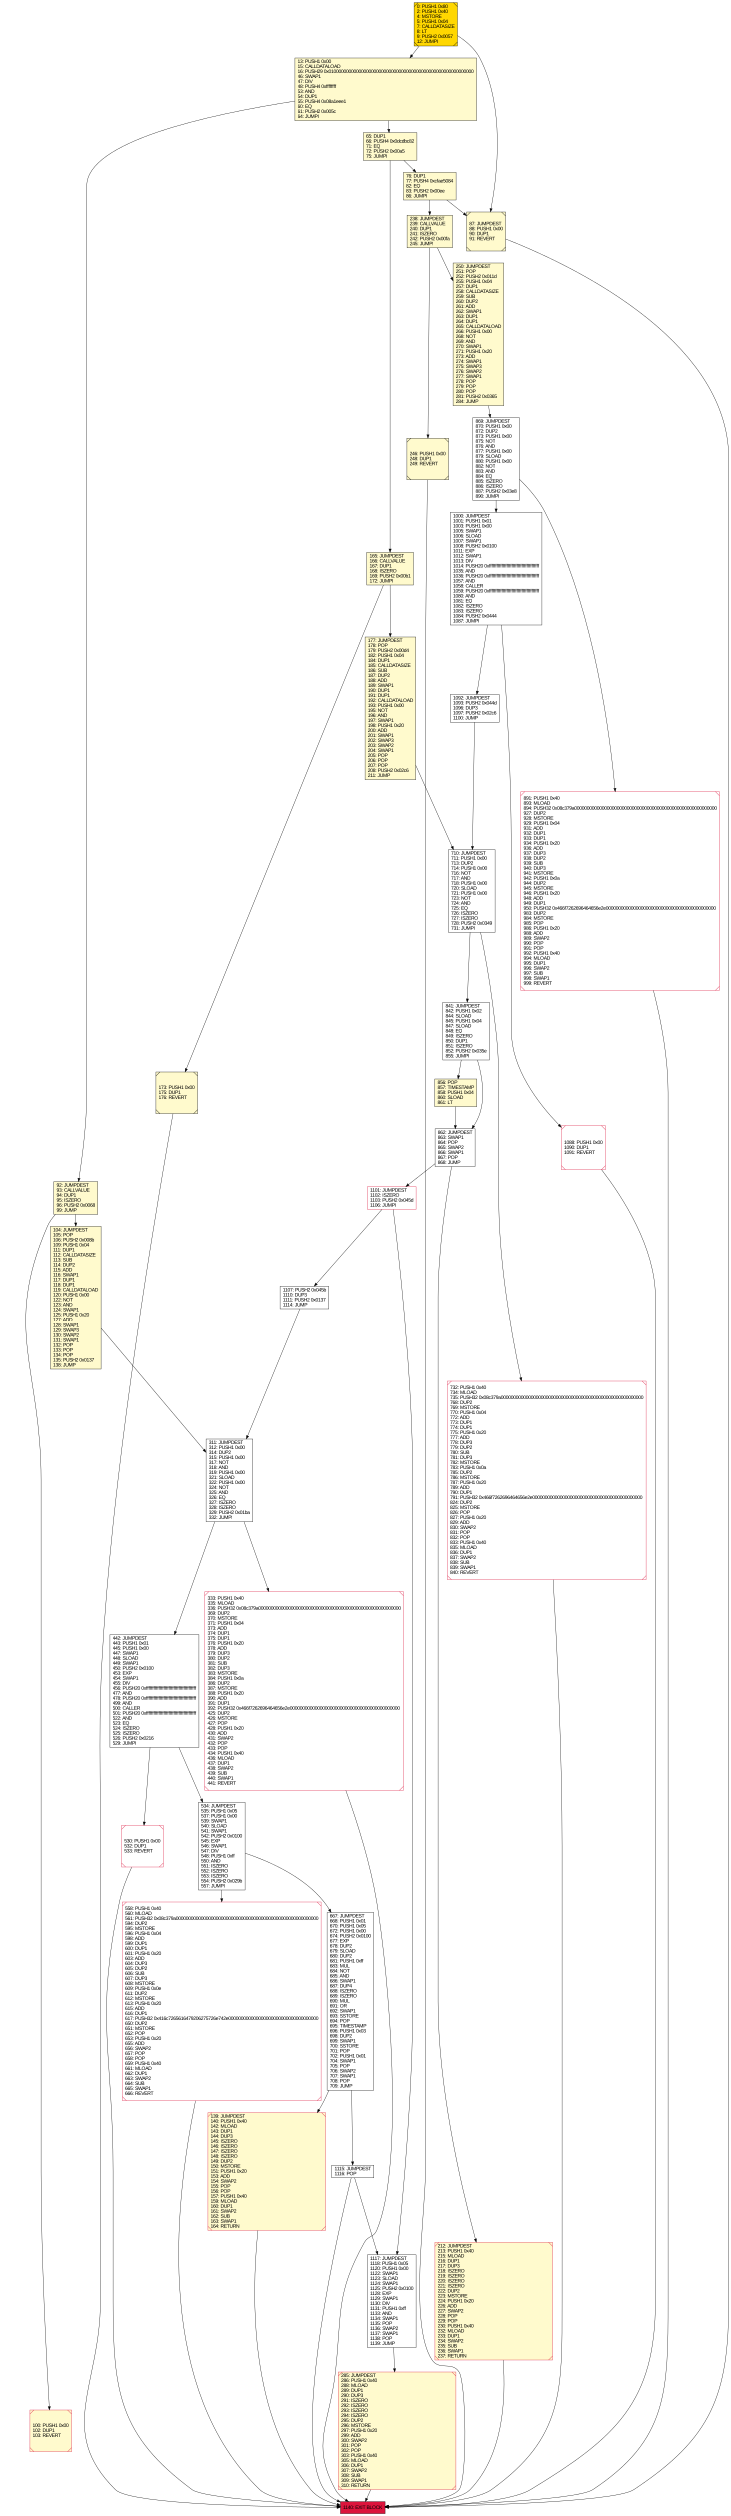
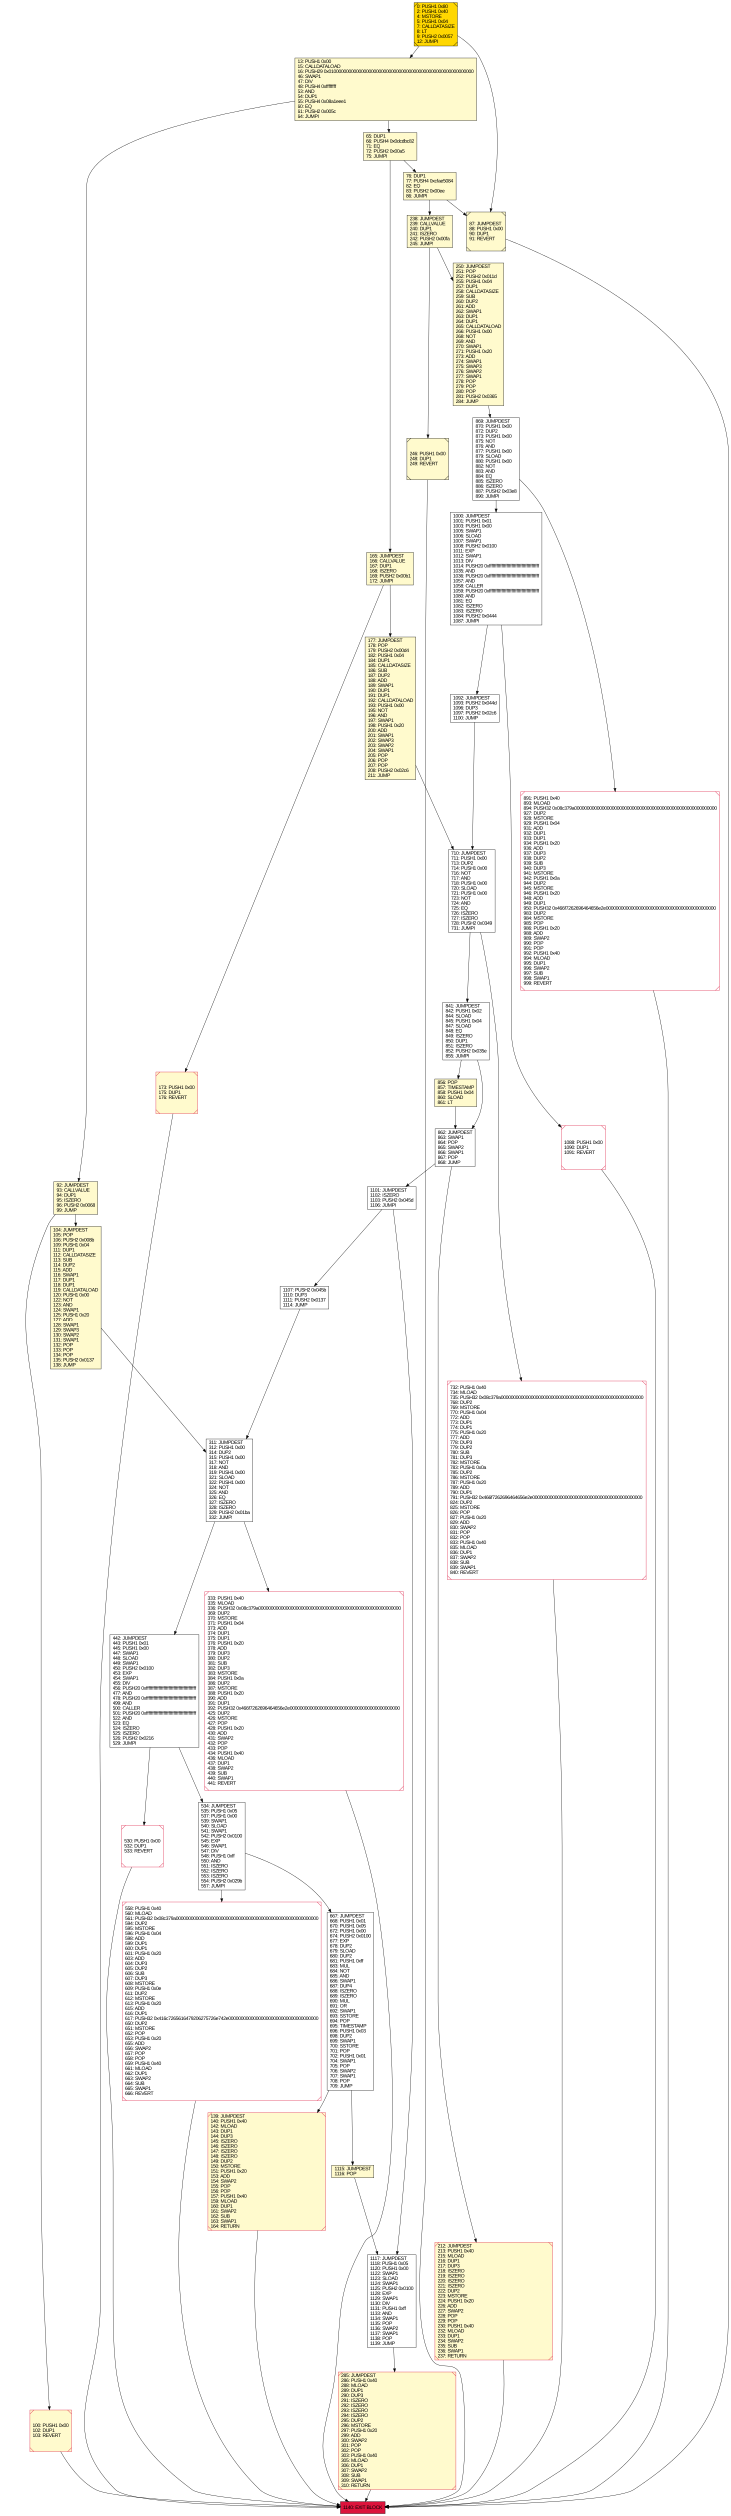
node "173: PUSH1 0x00 175: DUP1 176: REVERT": color black -> crimson
node "1101: JUMPDEST 1102: ISZERO 1103: PUSH2 0x045d 1106: JUMPI": color crimson -> black
node "1115: JUMPDEST 1116: POP": fillcolor white -> lemonchiffon
edge "1115: JUMPDEST 1116: POP" -> "1140: EXIT BLOCK": now "100: PUSH1 0x00 102: DUP1 103: REVERT" -> "1140: EXIT BLOCK"
